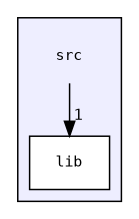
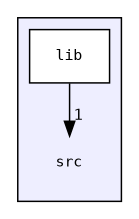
edge "src" -> "lib": reversed
